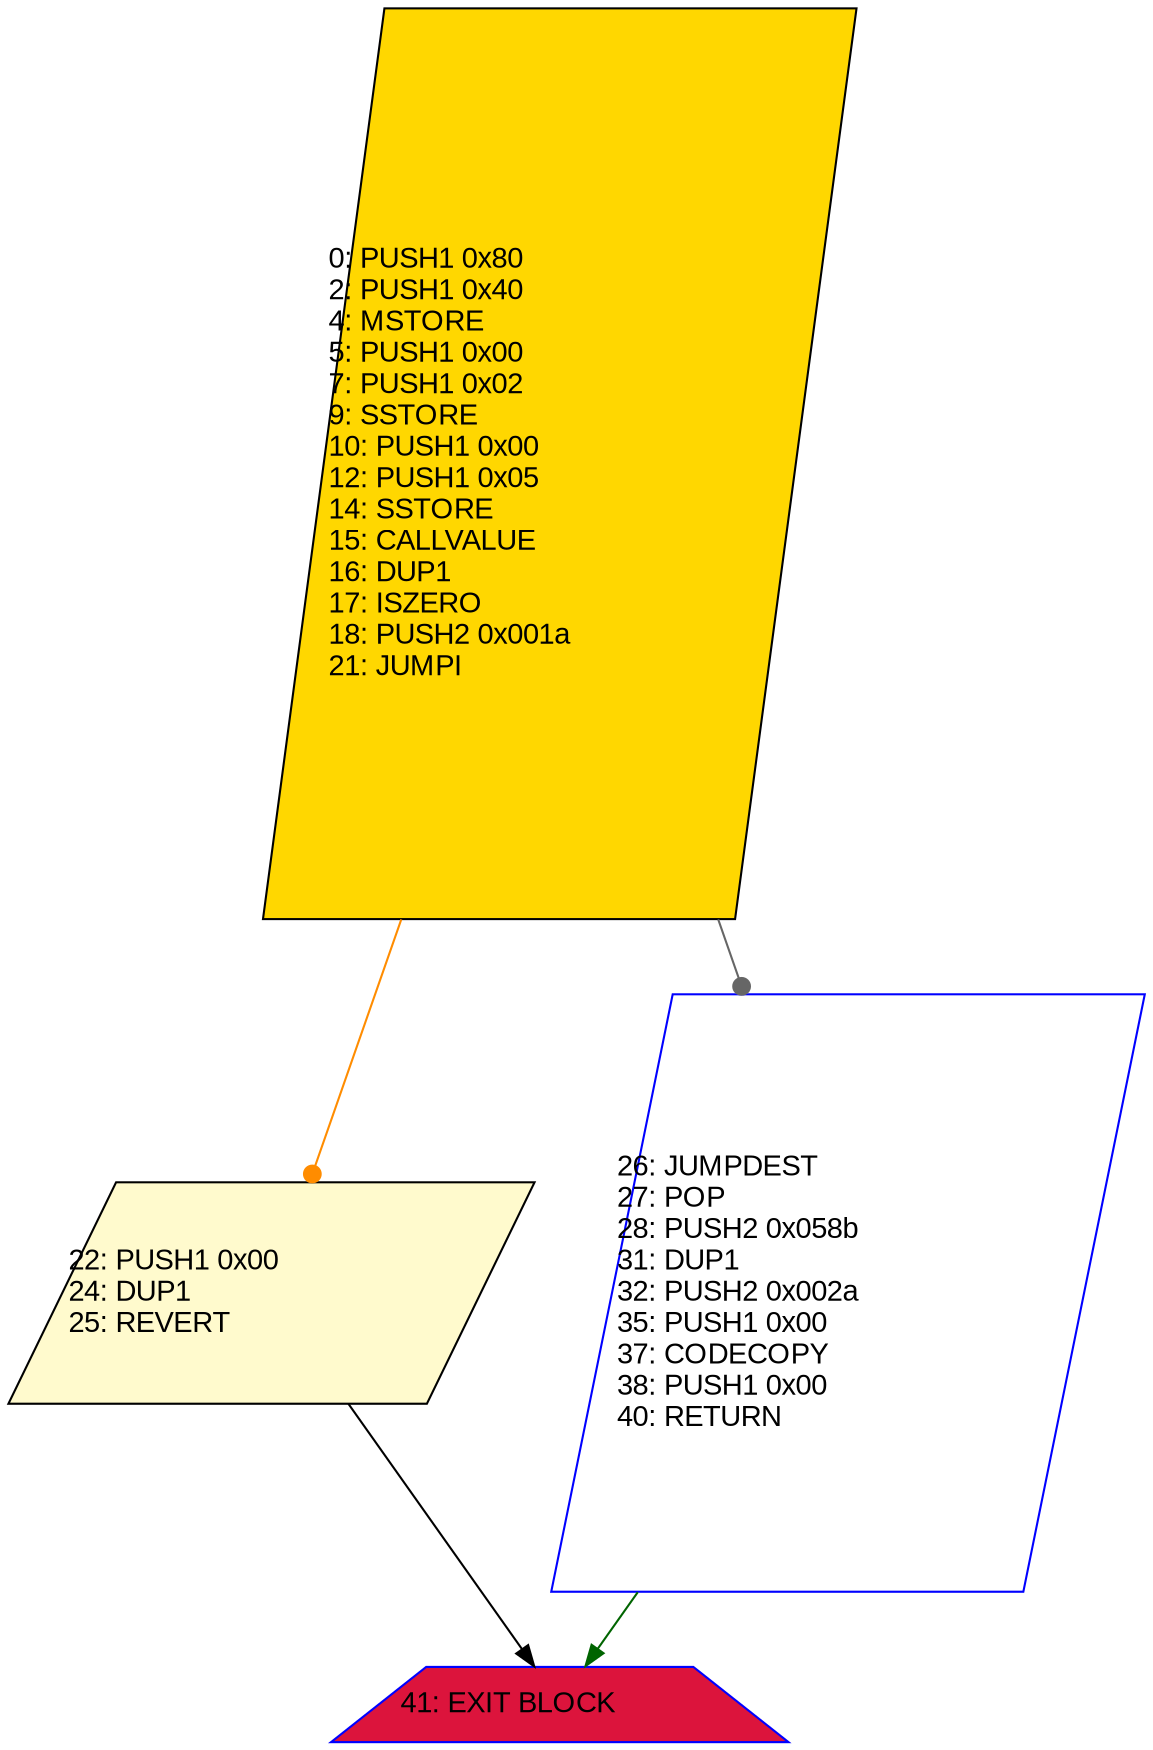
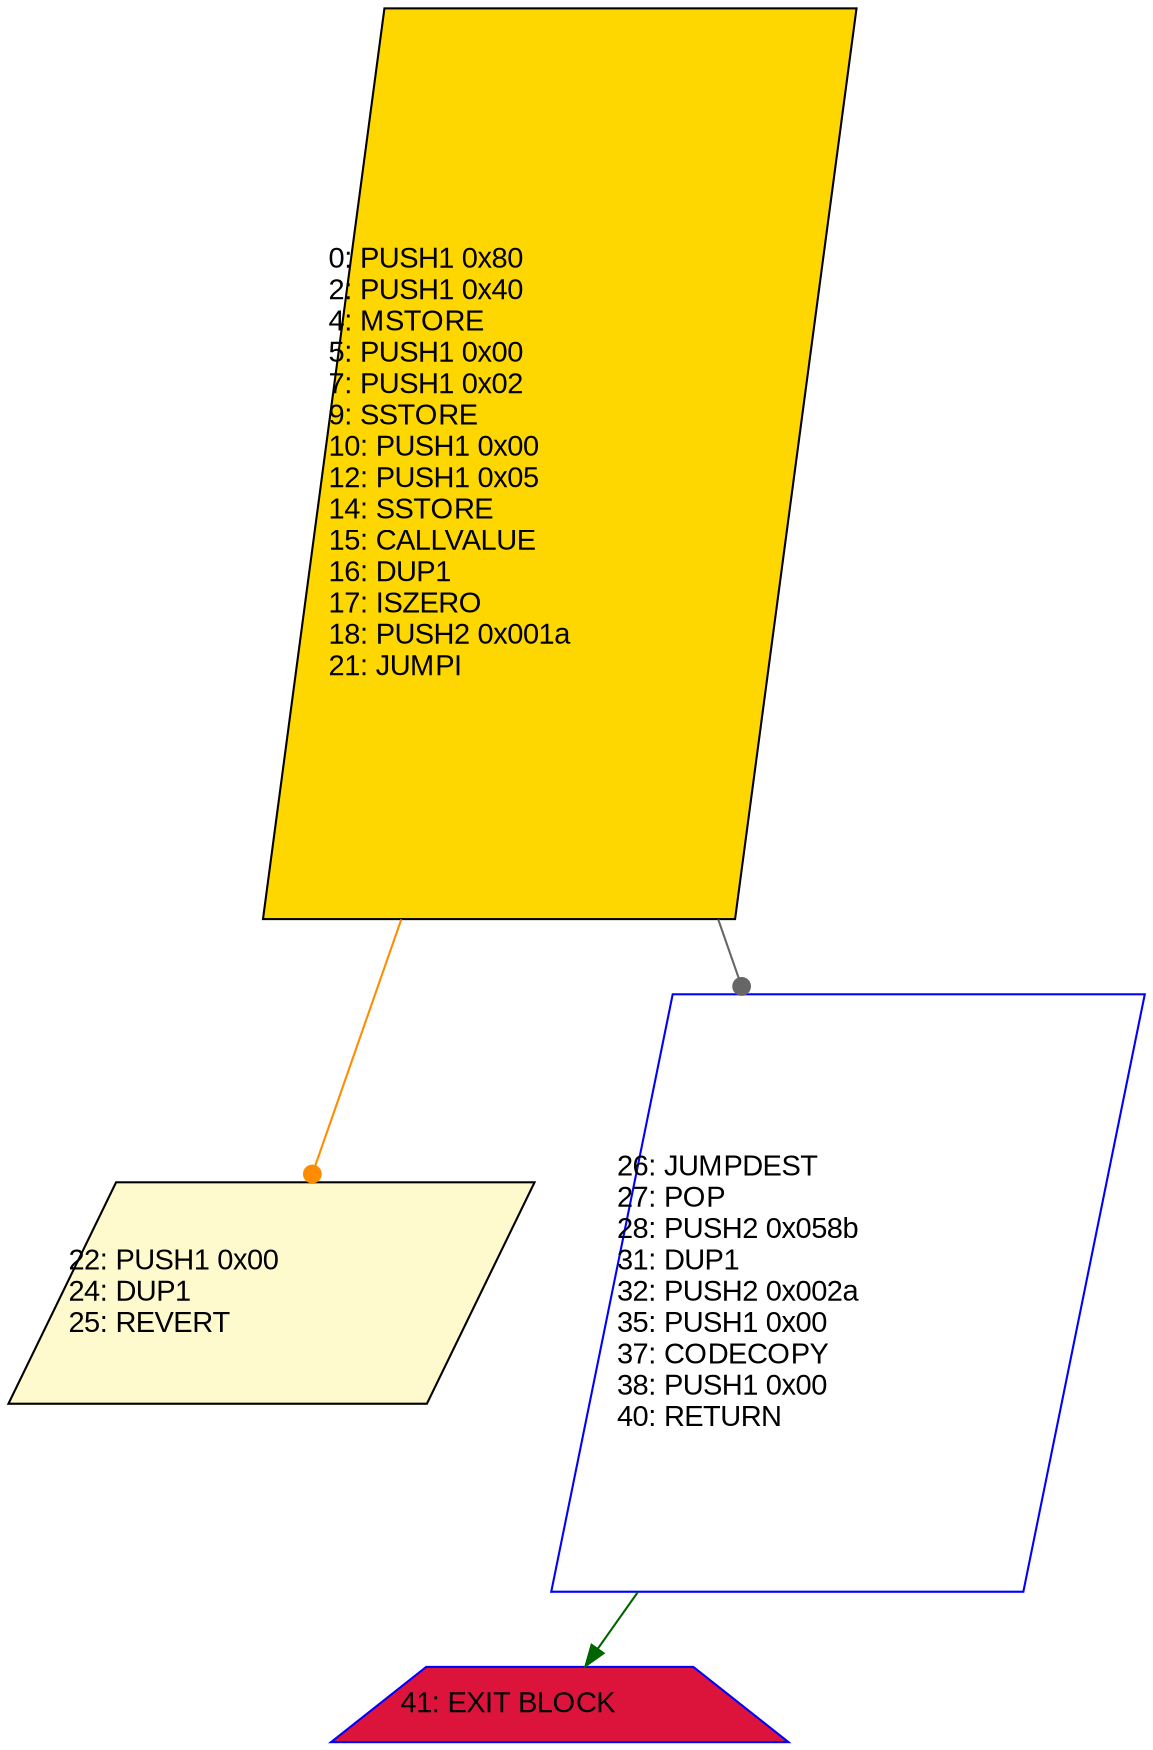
edge "22: PUSH1 0x00 24: DUP1 25: REVERT" -> "41: EXIT BLOCK": removed
